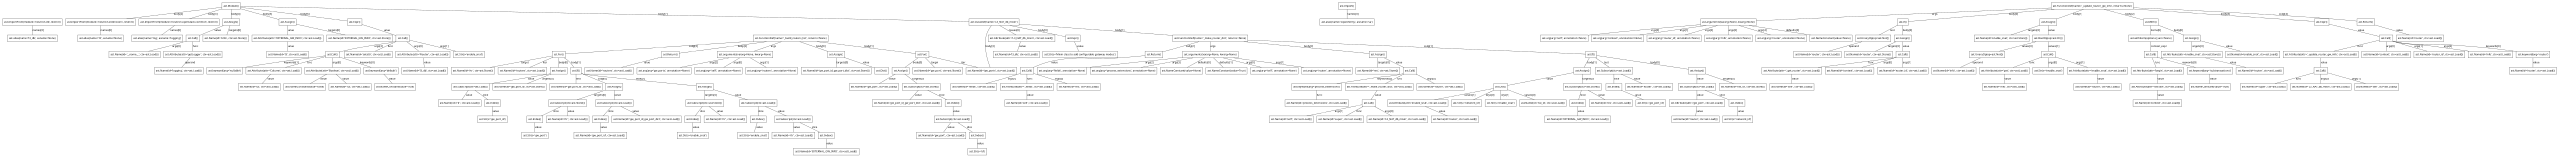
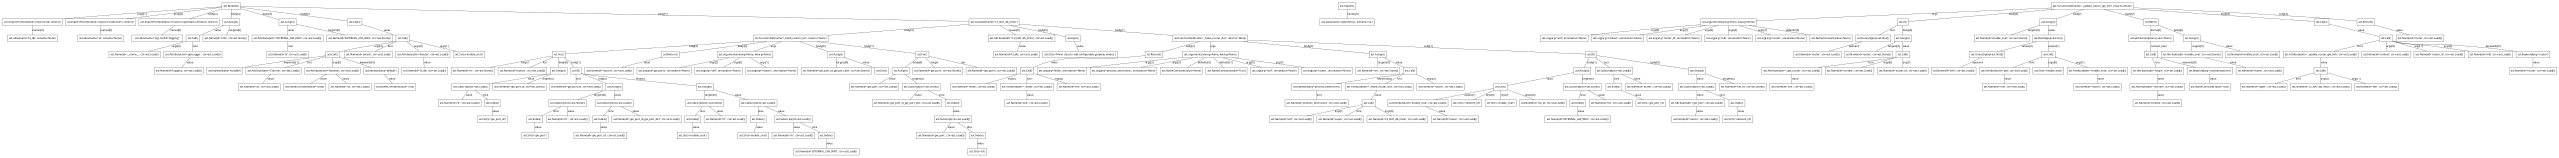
edge "ast.Module()" -- "ast.ImportFrom(module='neutron.db', level=0)": added, label "body[1]"
node "ast.alias(name='log', asname='logging')": label "ast.alias(name='log', asname='logging')" -> "ast.alias(name='log', build='logging')"
edge "ast.Attribute(attr='EXTERNAL_GW_INFO', ctx=ast.Load())" -- "ast.Name(id='l3', ctx=ast.Load())": label "value" -> "test"
edge "ast.ClassDef(name='L3_NAT_db_mixin')" -- "ast.Name(id='gw_ports', ctx=ast.Load())": now "ast.ClassDef(name='L3_NAT_db_mixin')" -- "ast.FunctionDef(name='_build_routers_list', returns=None)"
edge "ast.Attribute(attr='getLogger', ctx=ast.Load())" -- "ast.Name(id='logging', ctx=ast.Load())": label "operand" -> "value"
